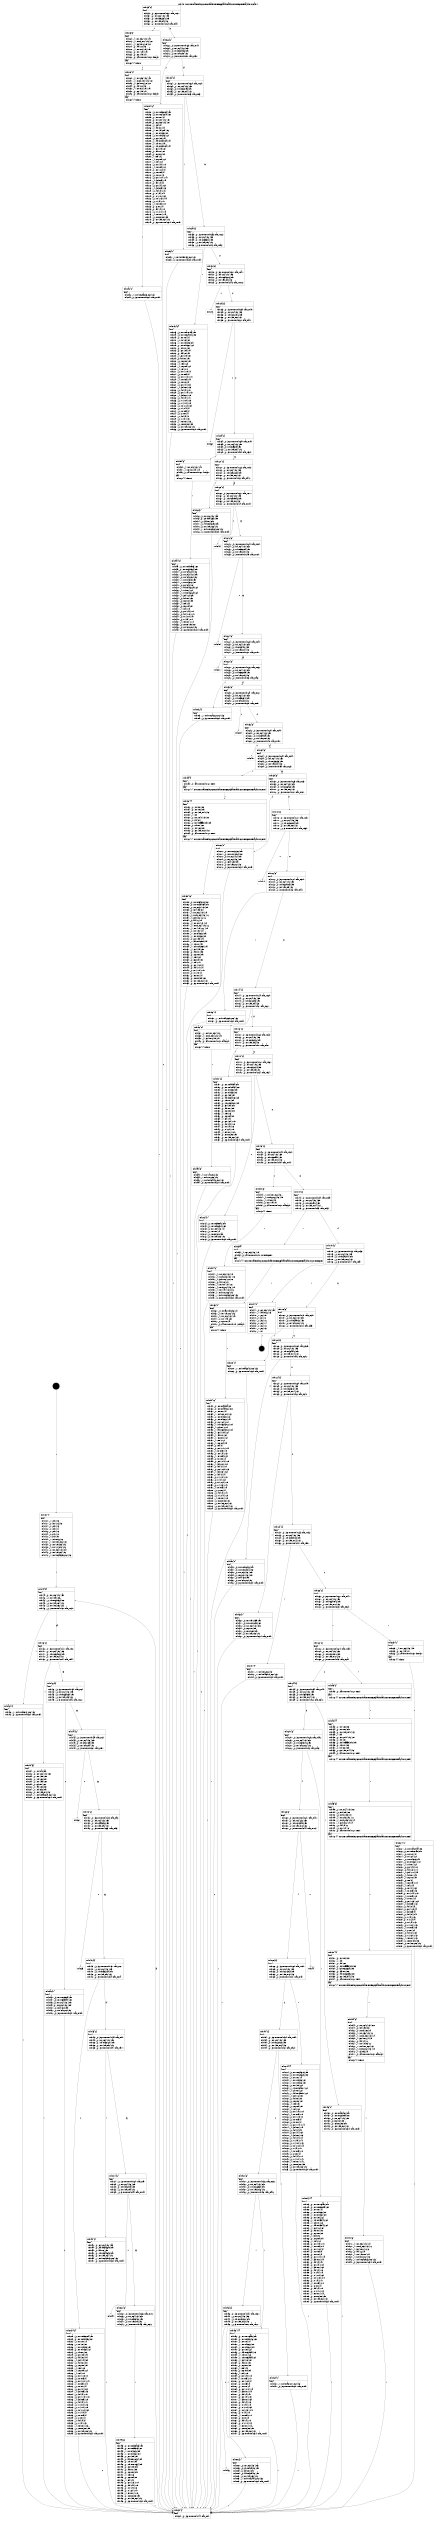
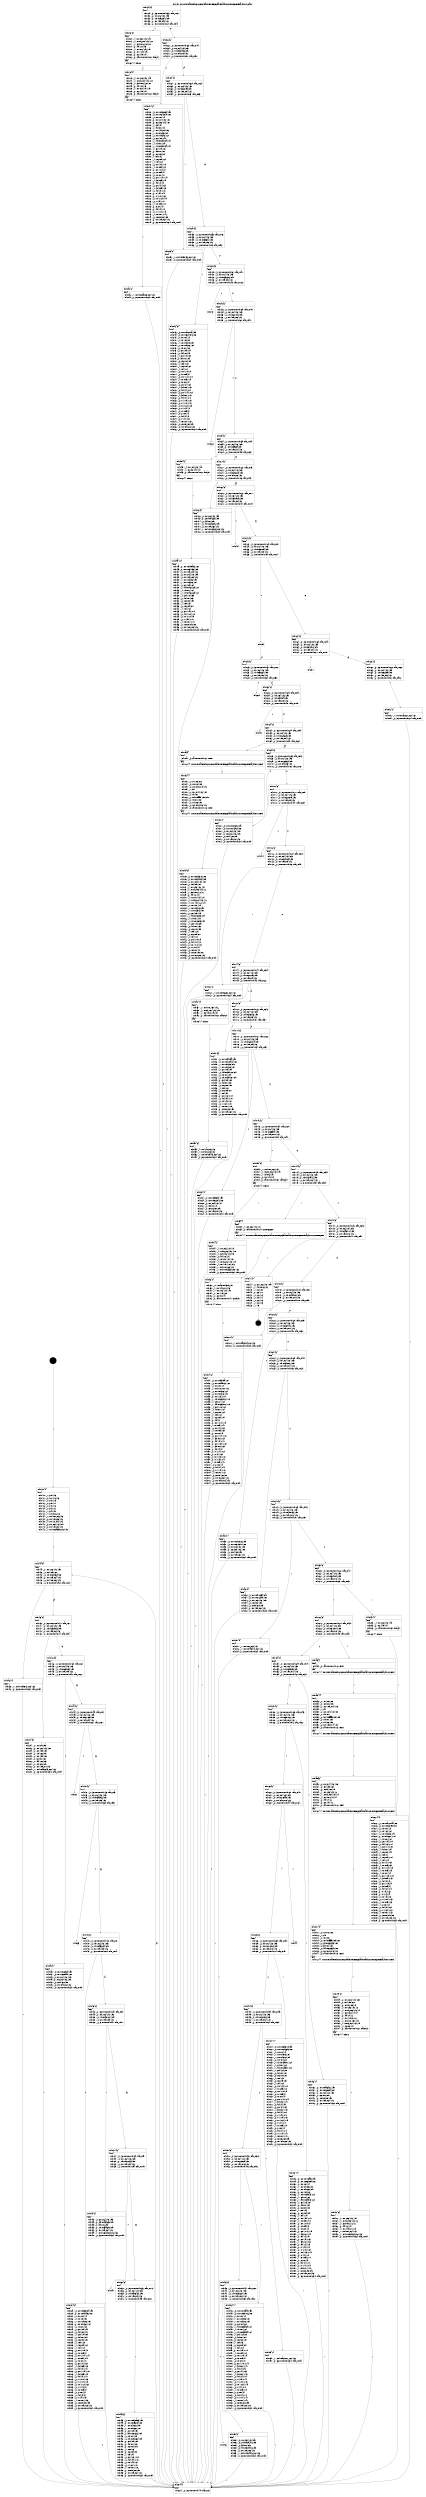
edge "0x401680 [28]" -> "0x40169c [28]": now "0x4024ed" -> "0x40169c [28]"
